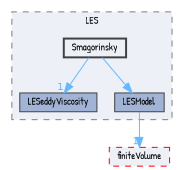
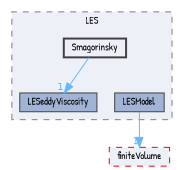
edge "Smagorinsky" -> "LESModel": removed
